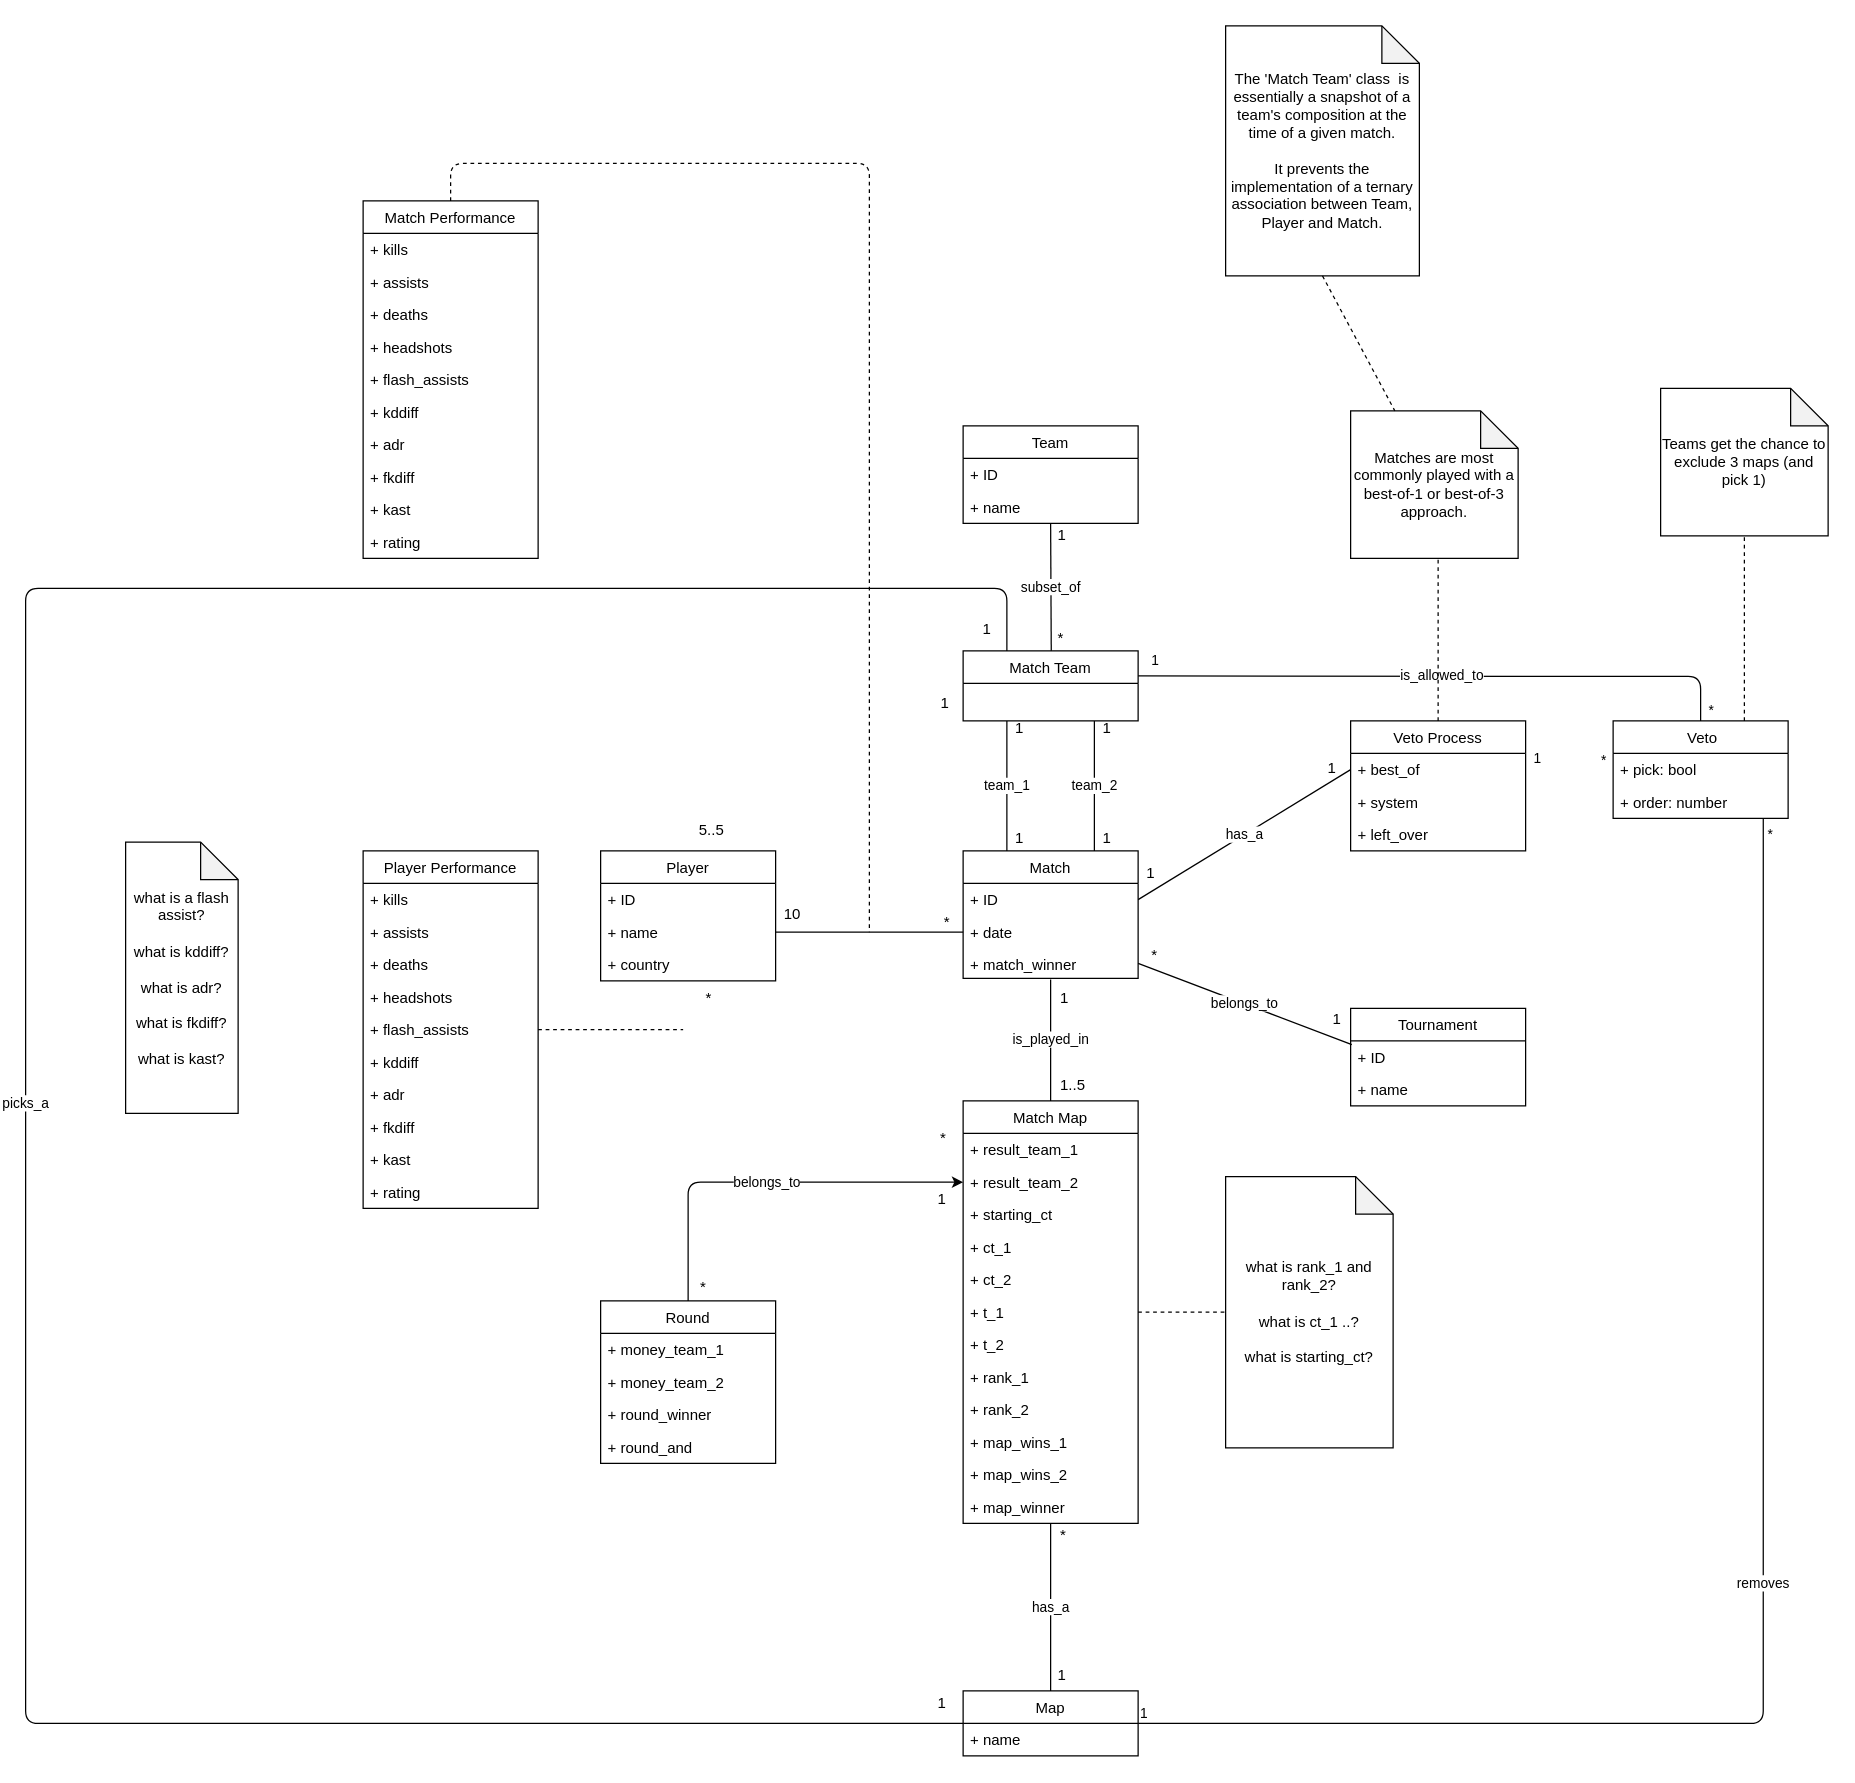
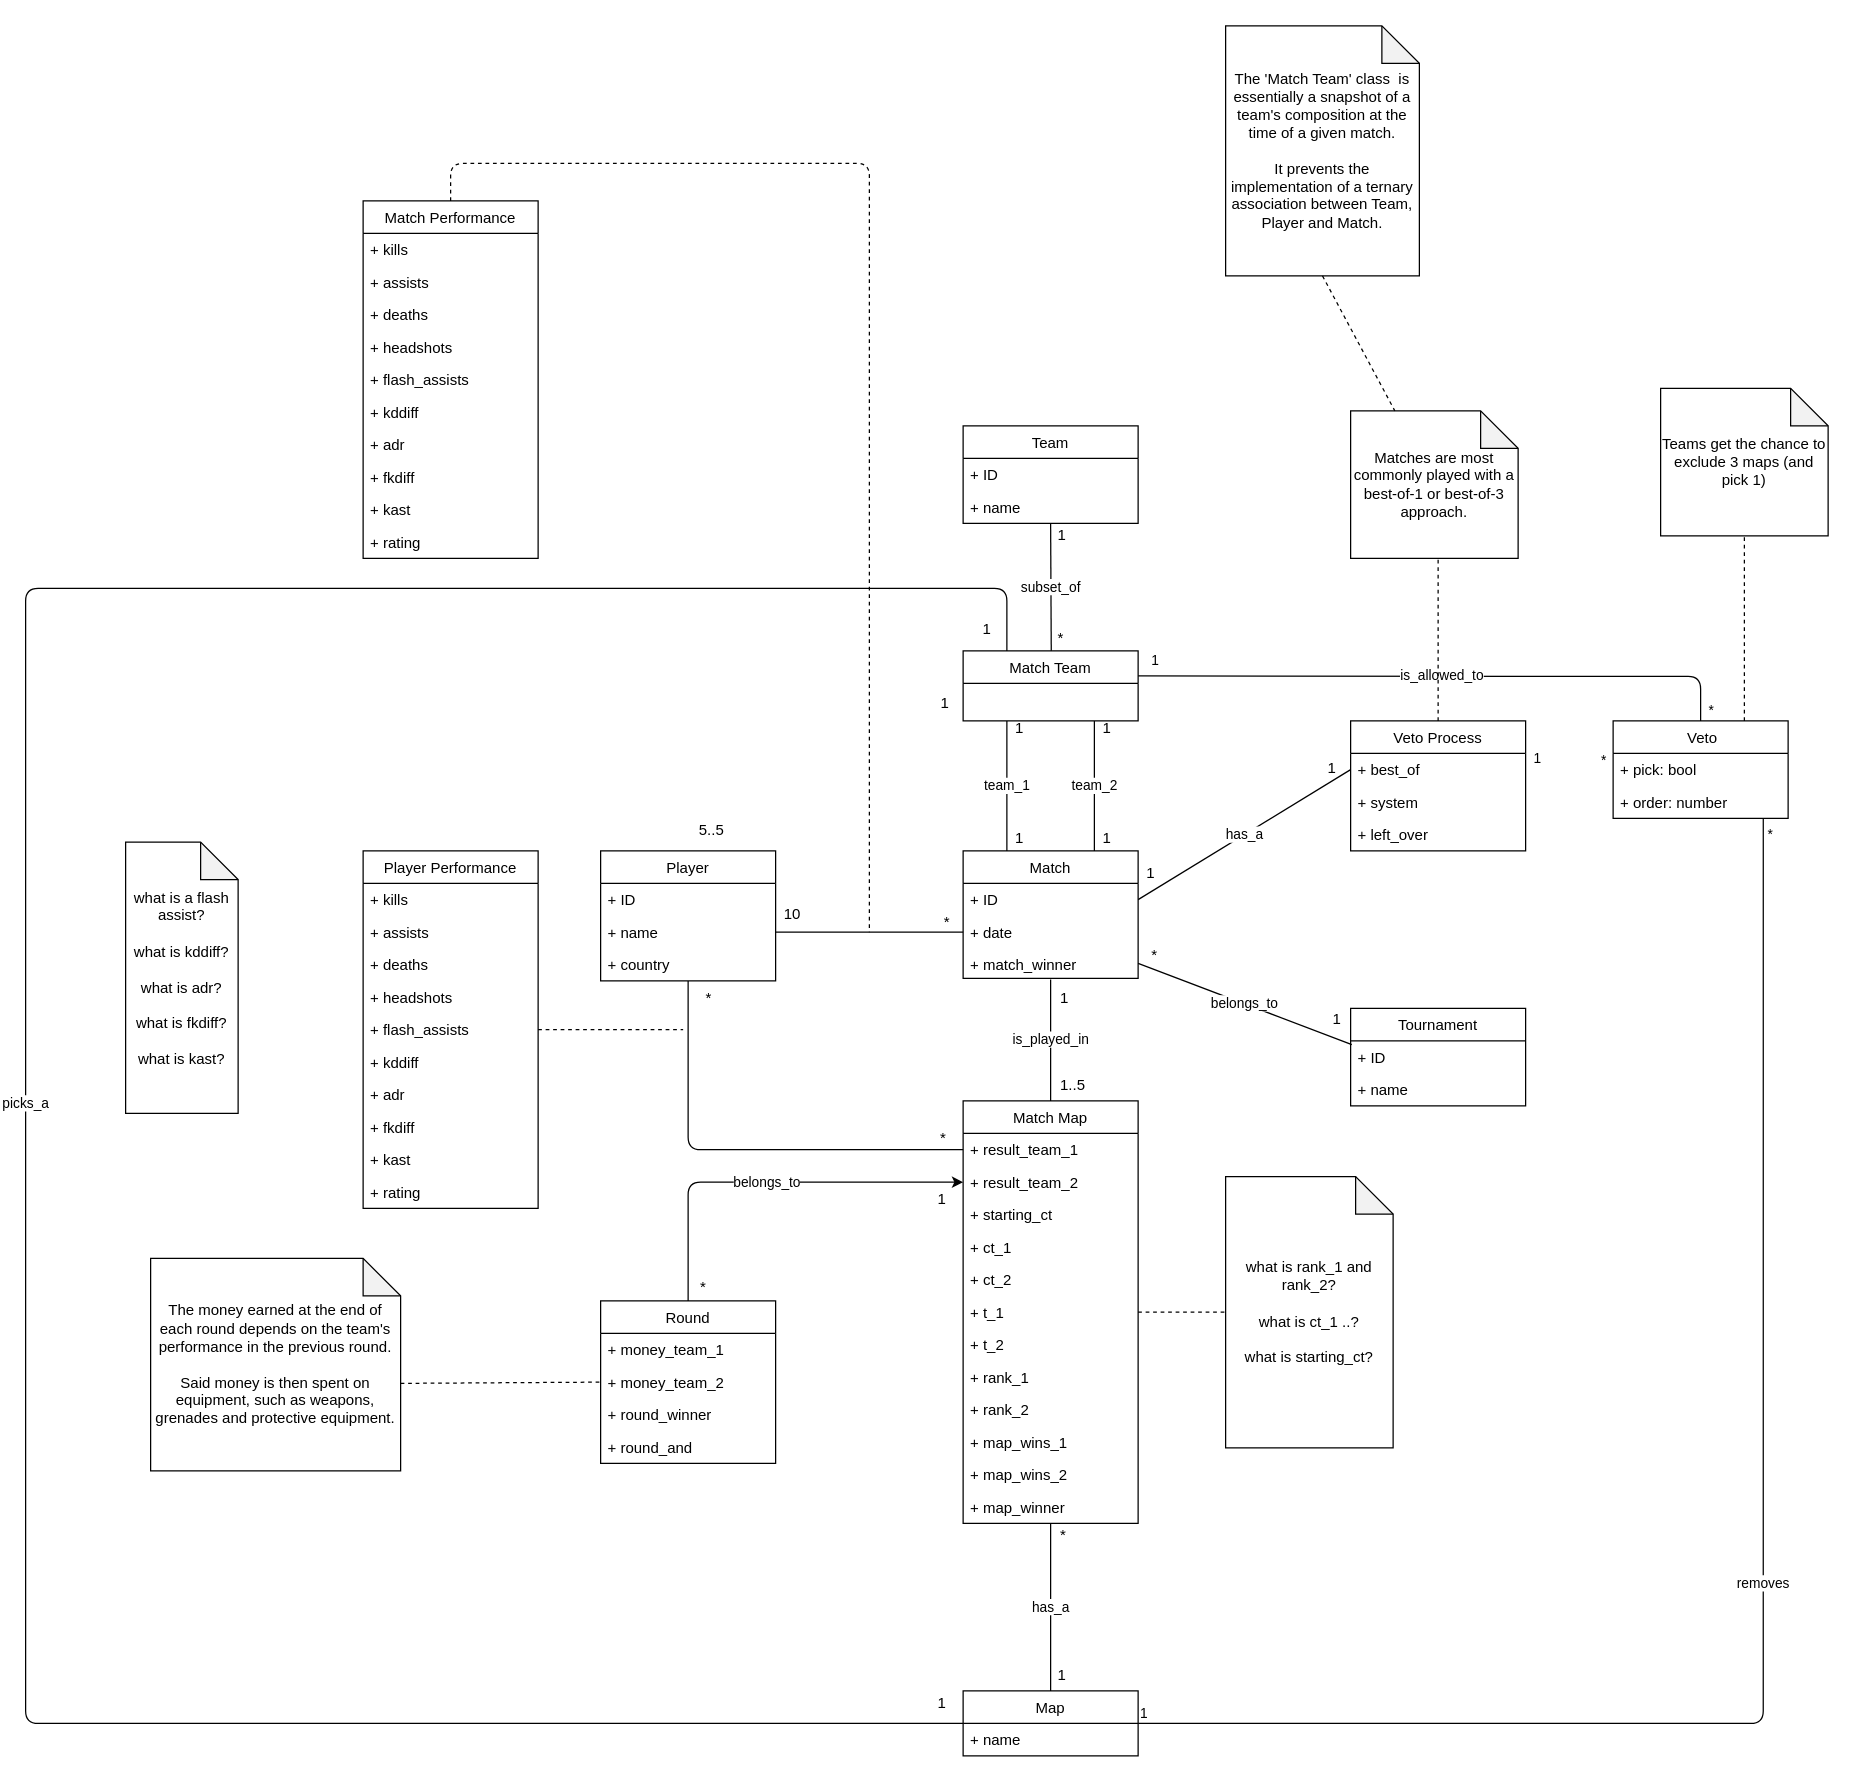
edge "Player" -- "+ result_team_1": added
node "The money earned at the end of each round depends on the team's performance in the previous round. Said money is then spent on equipment, such as weapons, grenades and protective equipment.": added
edge "The money earned at the end of each round depends on the team's performance in the previous round. Said money is then spent on equipment, such as weapons, grenades and protective equipment." -- "+ money_team_2": added
